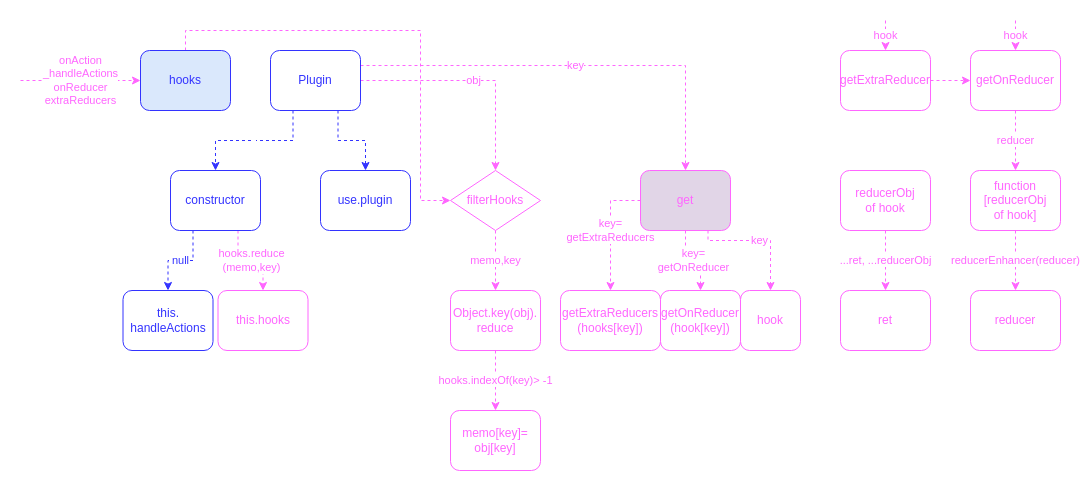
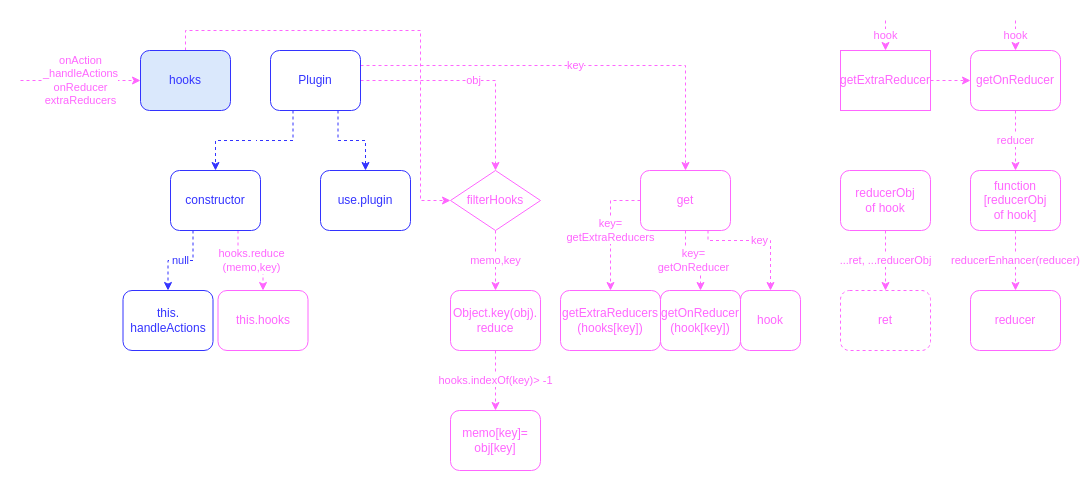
node "getExtraReducer": shape rounded rectangle -> rectangle
node "get": fillcolor #e1d5e7 -> #ffffff
node "ret": style solid -> dashed
